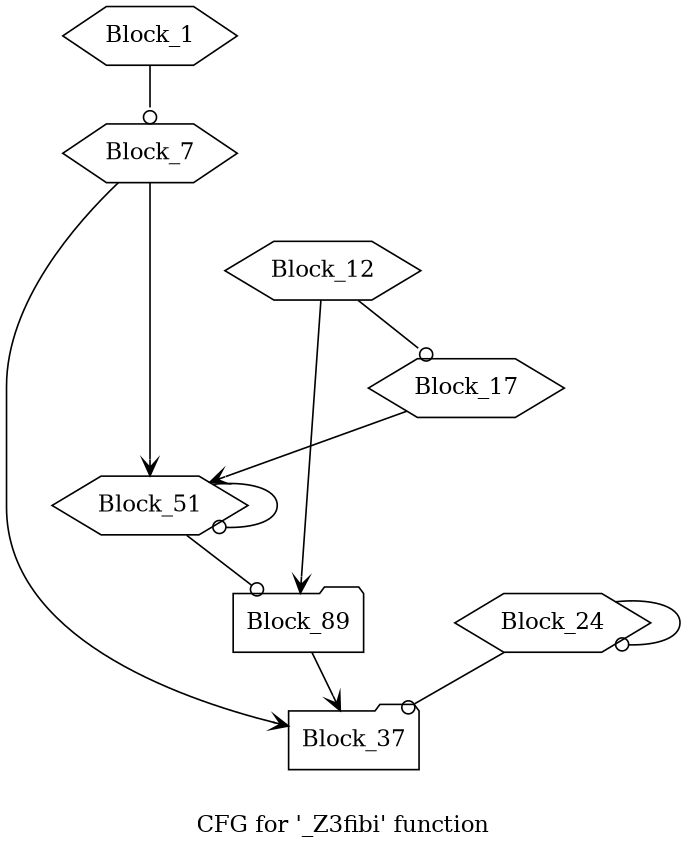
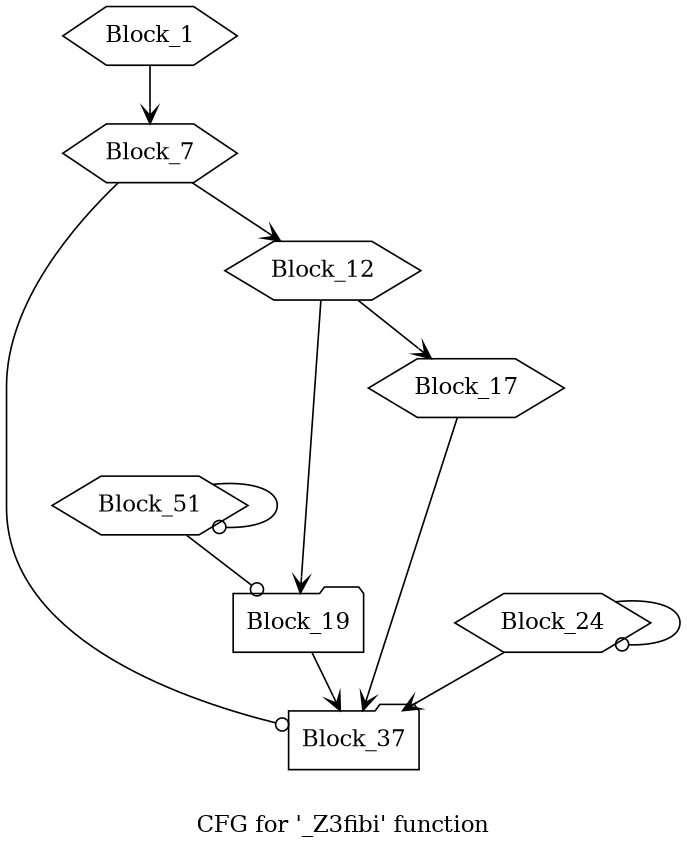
edge "Block_1" -> "Block_7": arrowhead odot -> vee
edge "Block_7" -> "Block_51": now "Block_7" -> "Block_12"
edge "Block_12" -> "Block_17": arrowhead odot -> vee
edge "Block_17" -> "Block_51": now "Block_17" -> "Block_37"
edge "Block_7" -> "Block_37": arrowhead vee -> odot
node "Block_89": label "Block_89" -> "Block_19"
edge "Block_24" -> "Block_37": arrowhead odot -> vee
